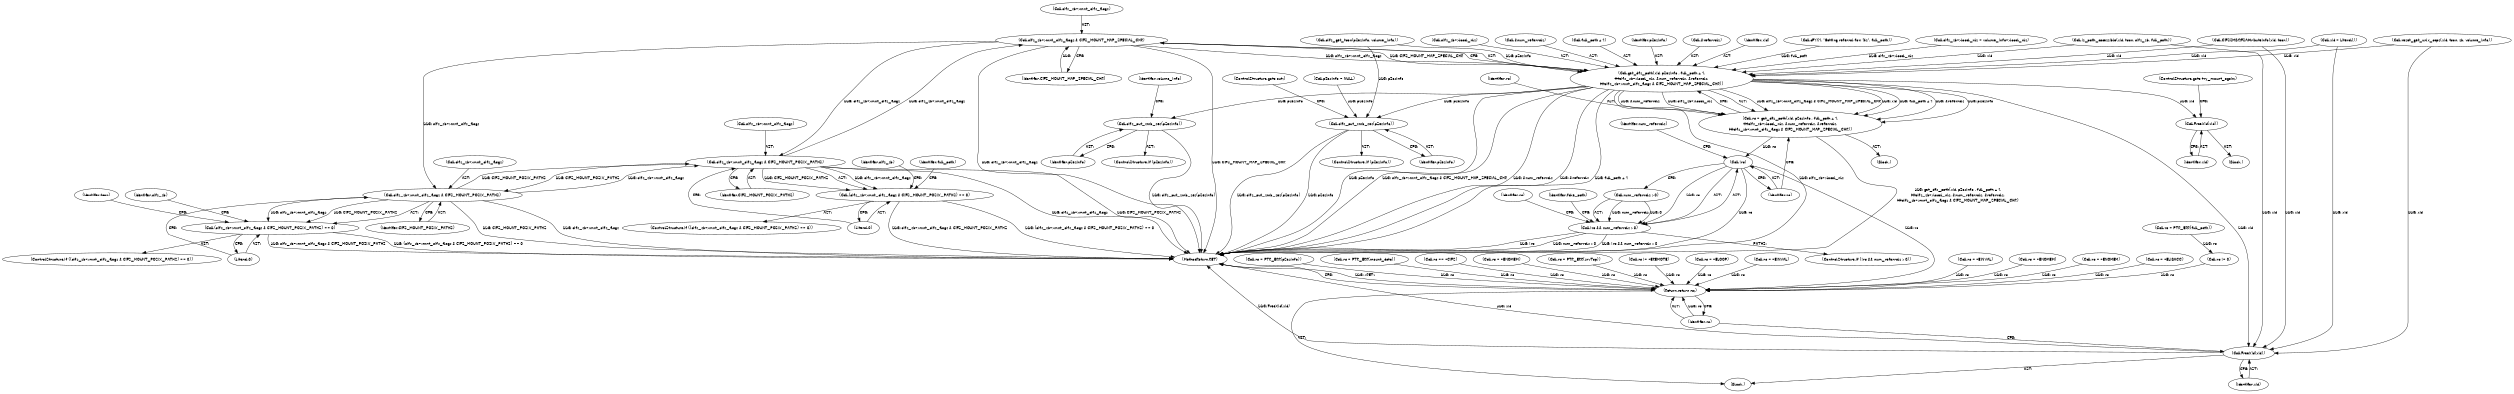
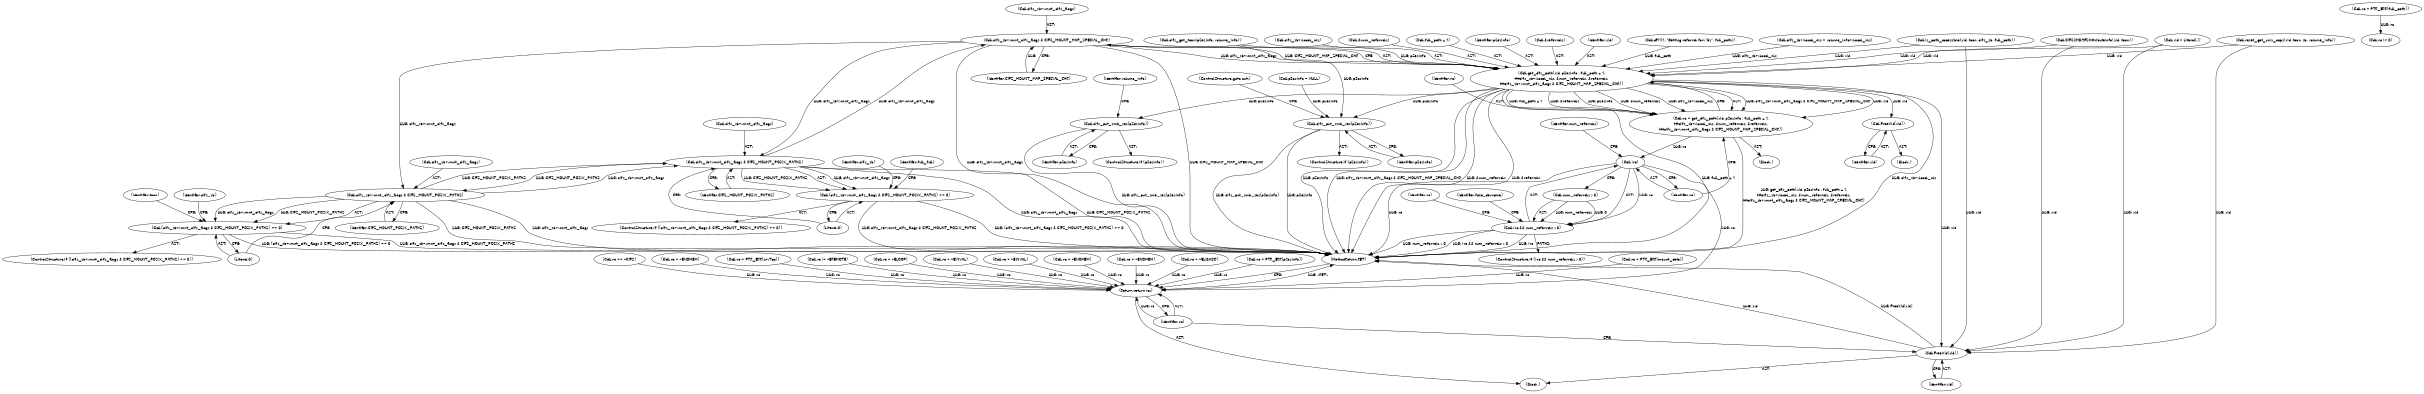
node "(ControlStructure,goto try_mount_again;)": removed
node "(Identifier,full_path)": label "(Identifier,full_path)" -> "(Identifier,full_full)"
node "(Identifier,fake_path)": label "(Identifier,fake_path)" -> "(Identifier,fake_devname)"
edge "(Call,rc != 0)" -> "(Return,return rc;)": removed, label "DDG: rc"
